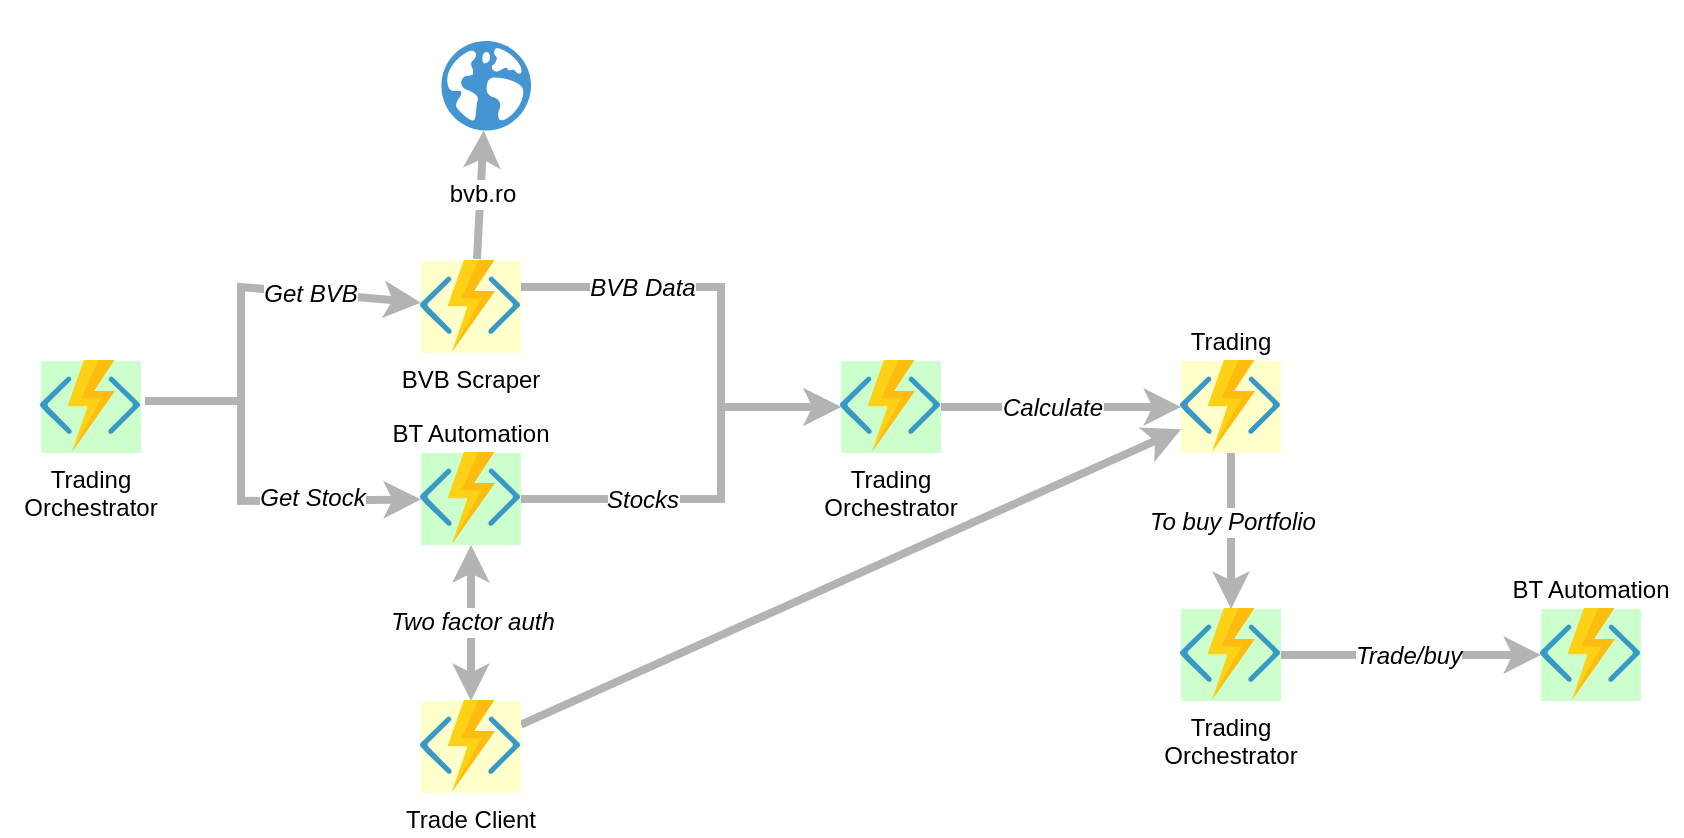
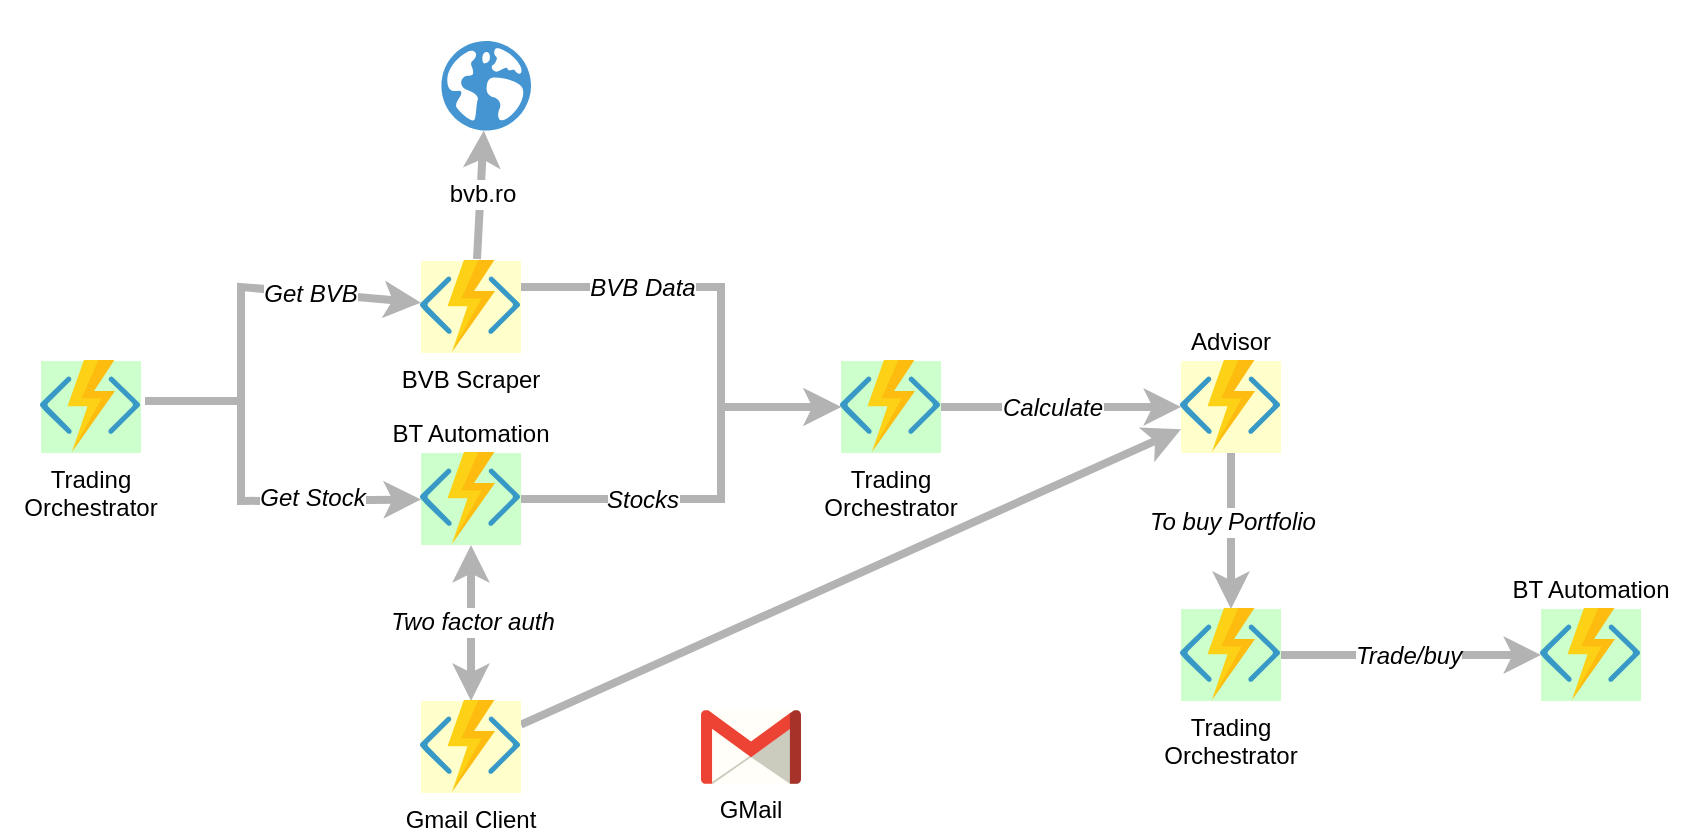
node "Trading": label "Trading" -> "Advisor"
node "GMail": added
node "Trade Client": label "Trade Client" -> "Gmail Client"
